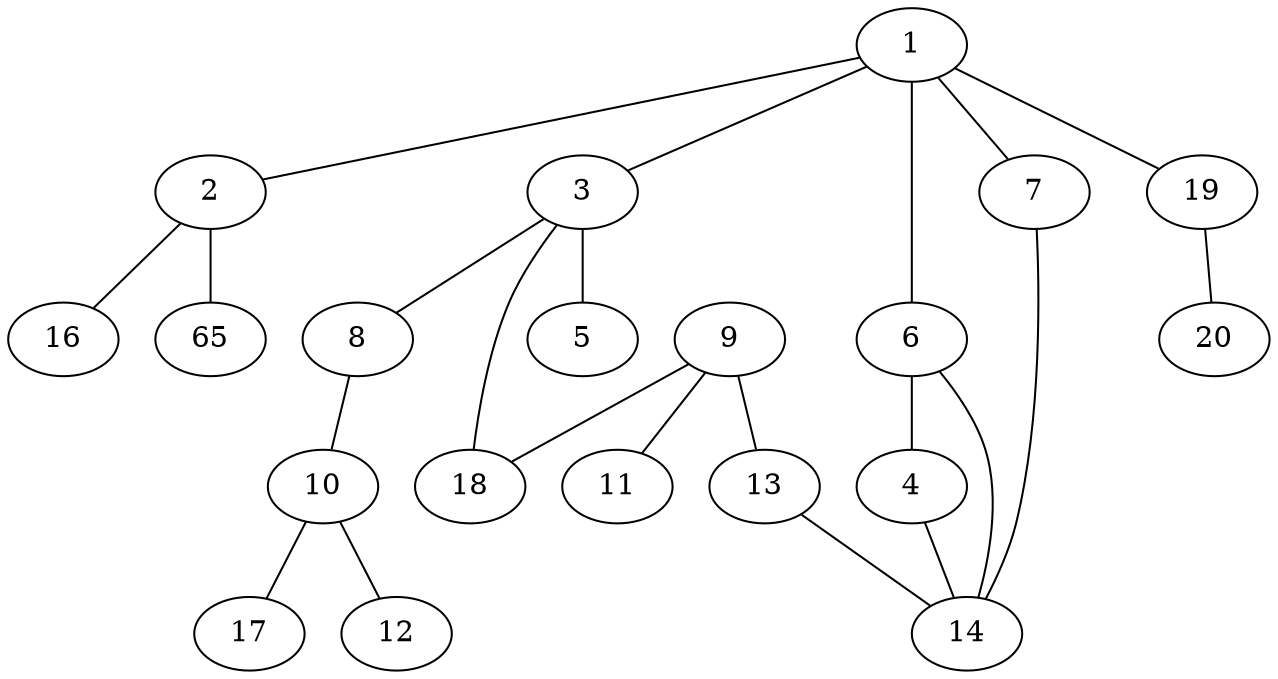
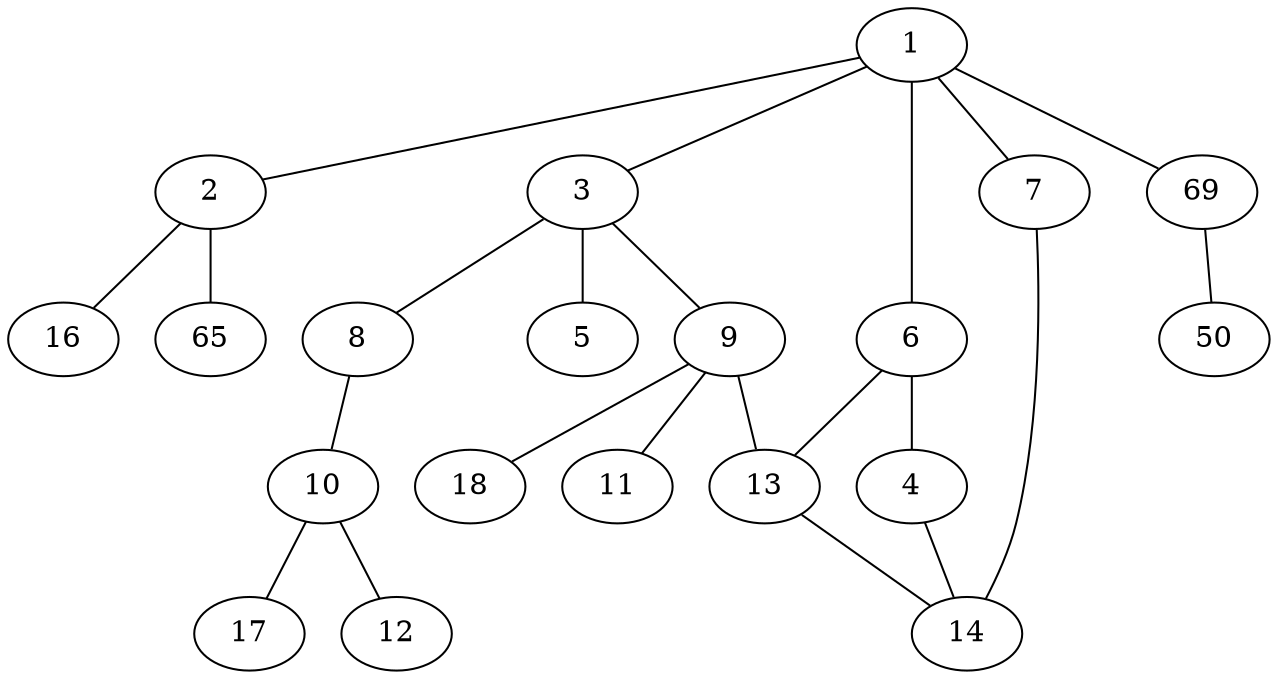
node "19": label "19" -> "69"
edge "3" -- "18": now "3" -- "9"
node "20": label "20" -> "50"
edge "6" -- "14": now "6" -- "13"
